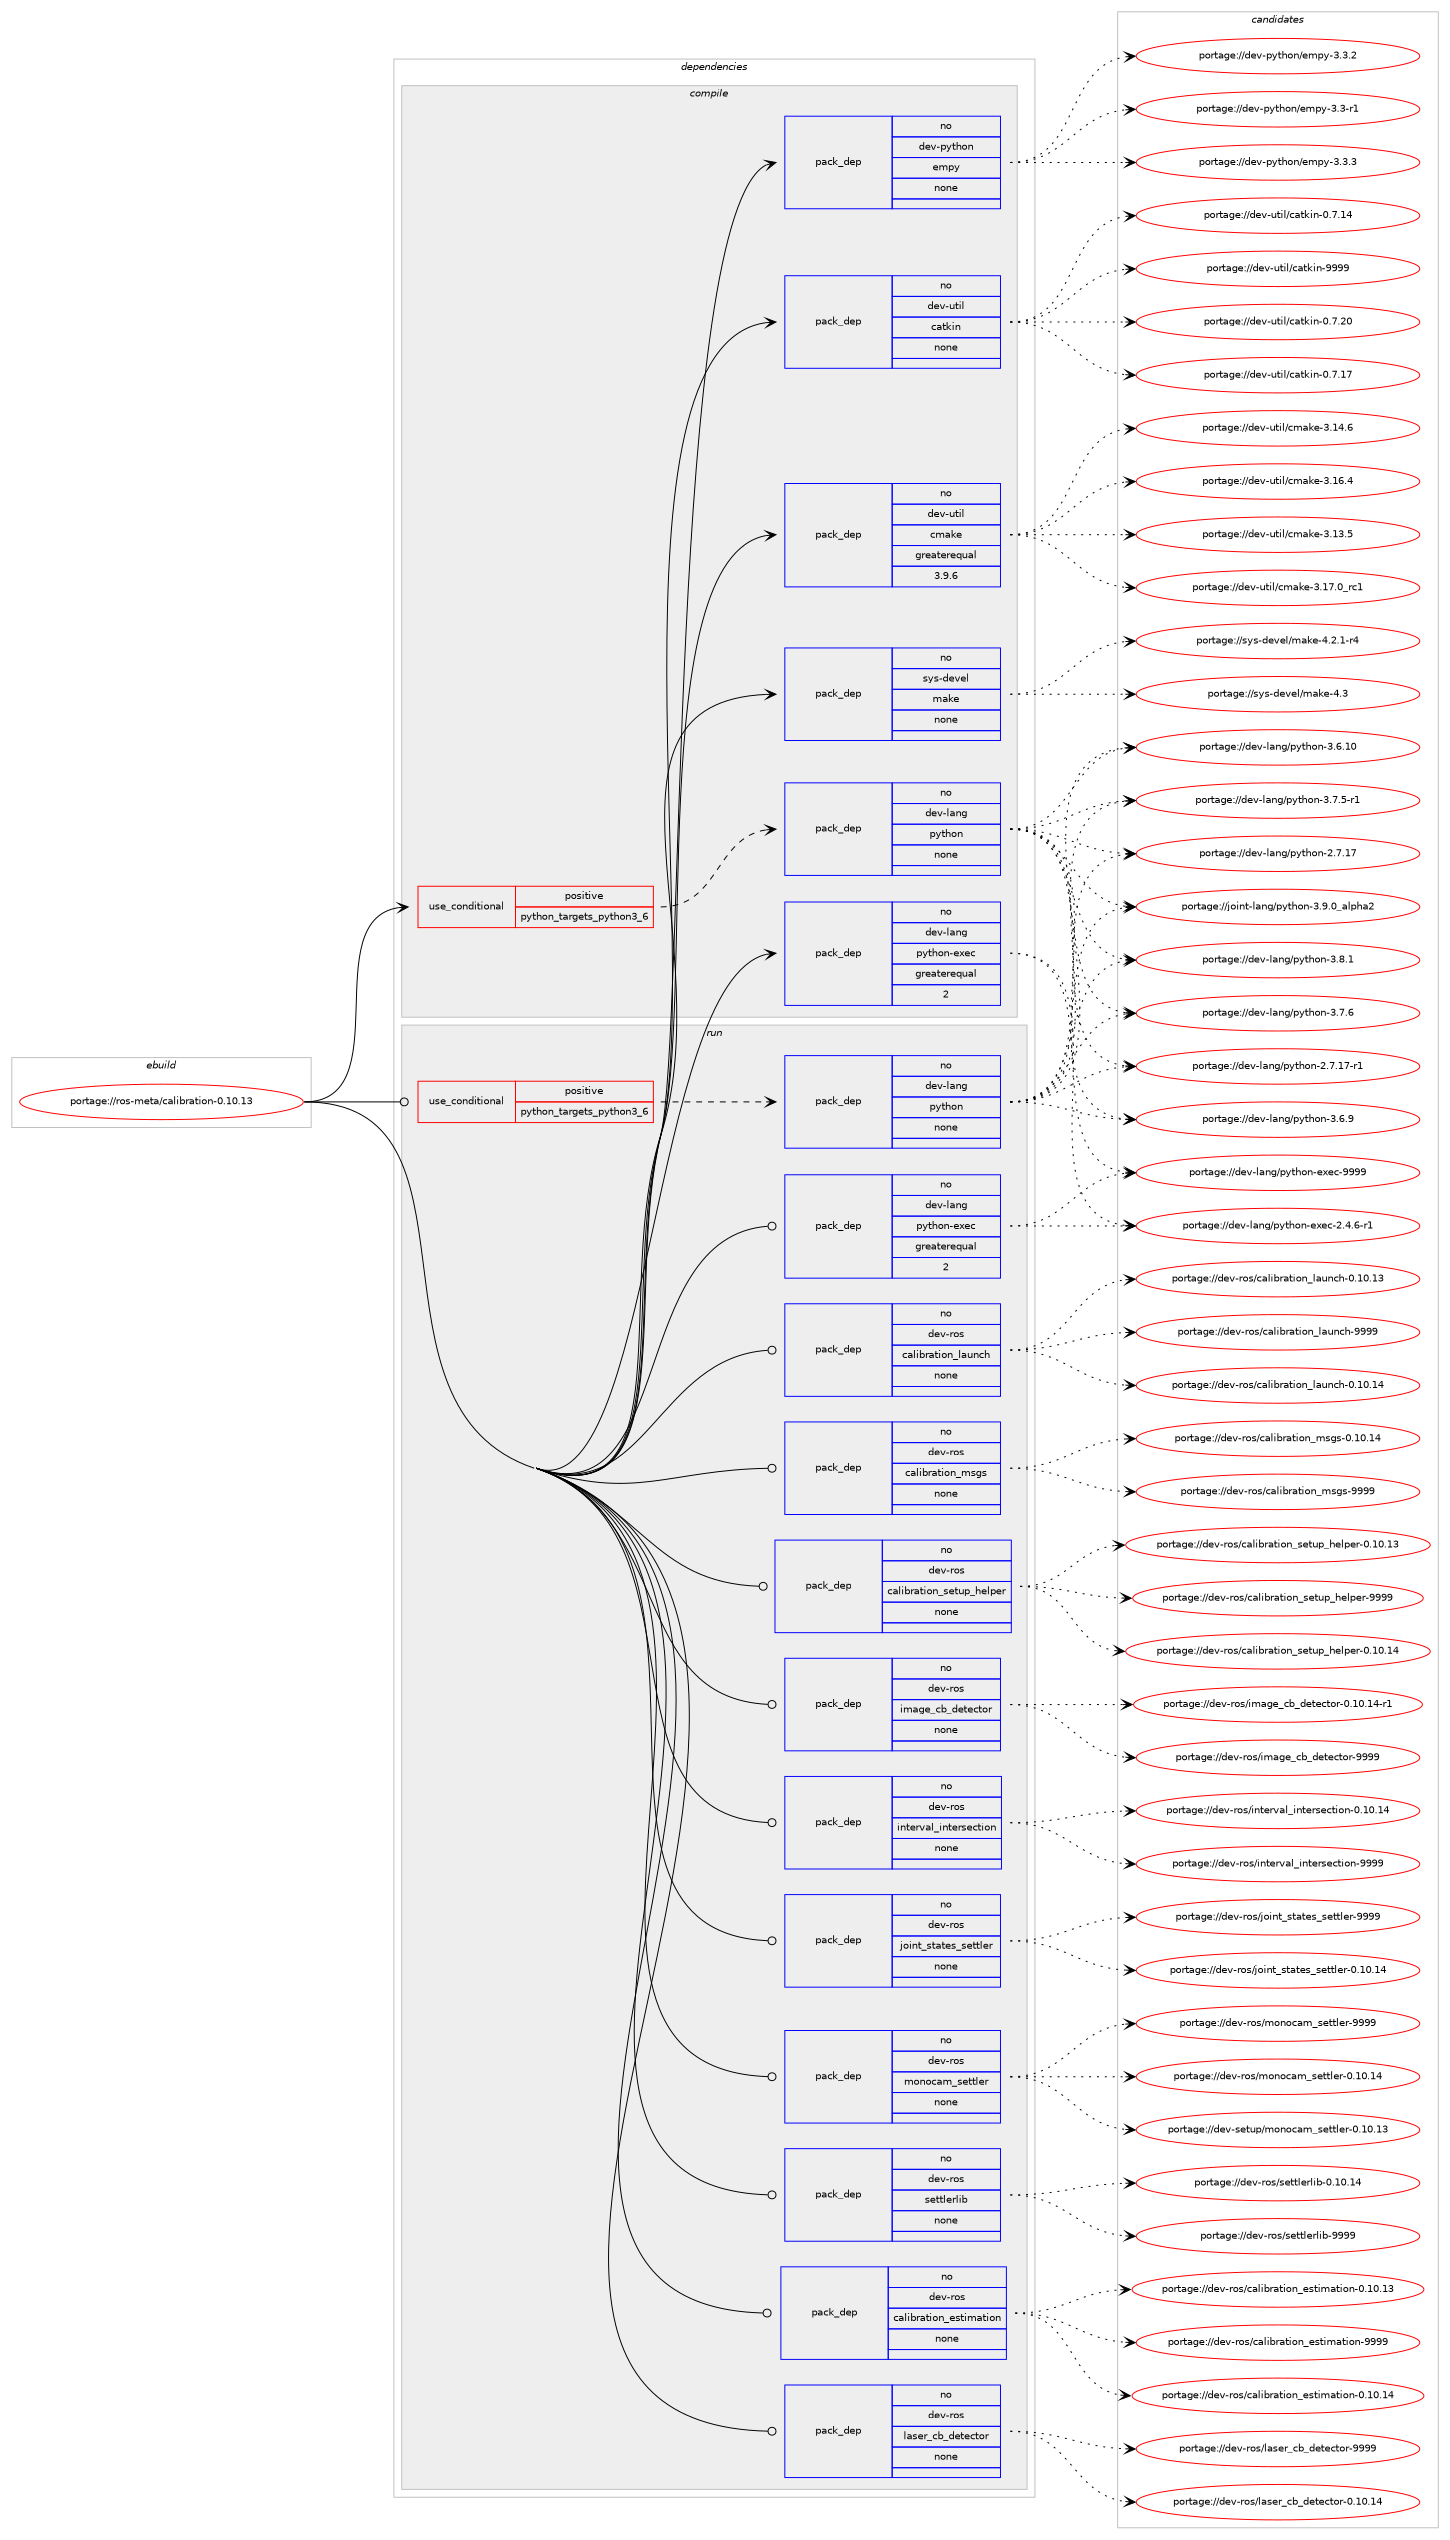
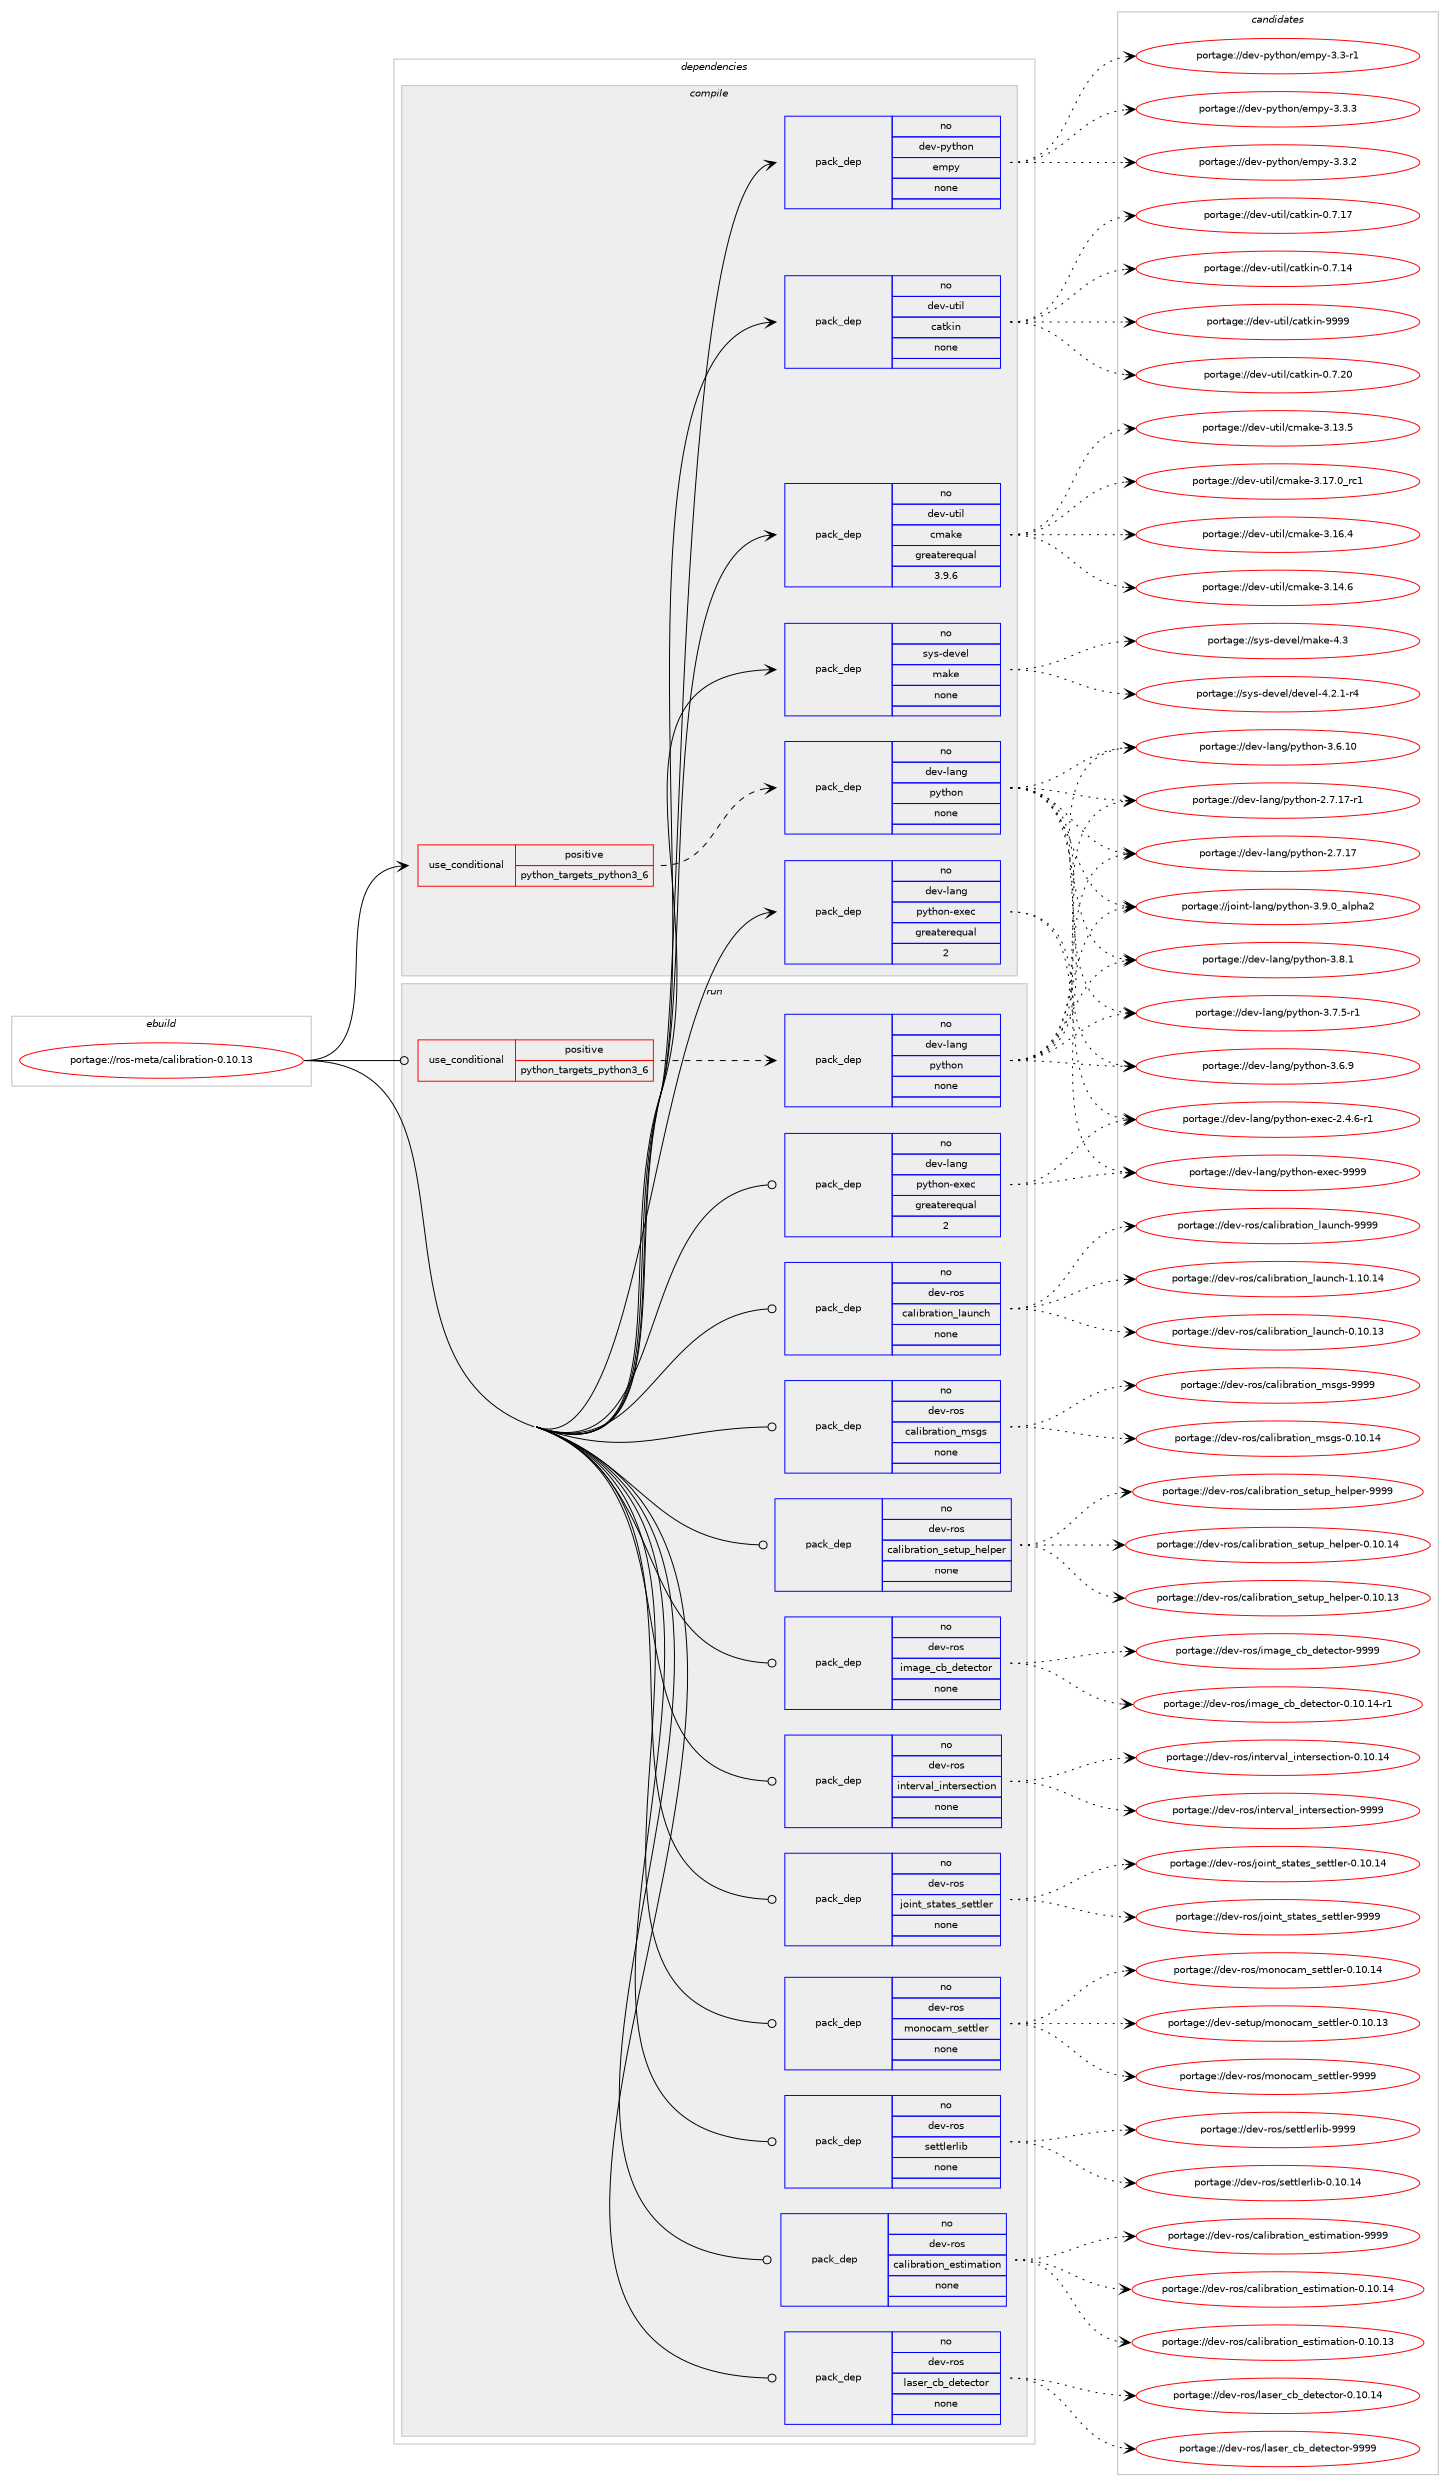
node "portage://sys-devel/make-4.2.1-r4": label "portage://sys-devel/make-4.2.1-r4" -> "portage://sys-devel/devel-4.2.1-r4"
node "portage://dev-lang/python-3.7.6": removed
node "portage://dev-ros/calibration_launch-0.10.14": label "portage://dev-ros/calibration_launch-0.10.14" -> "portage://dev-ros/calibration_launch-1.10.14"
